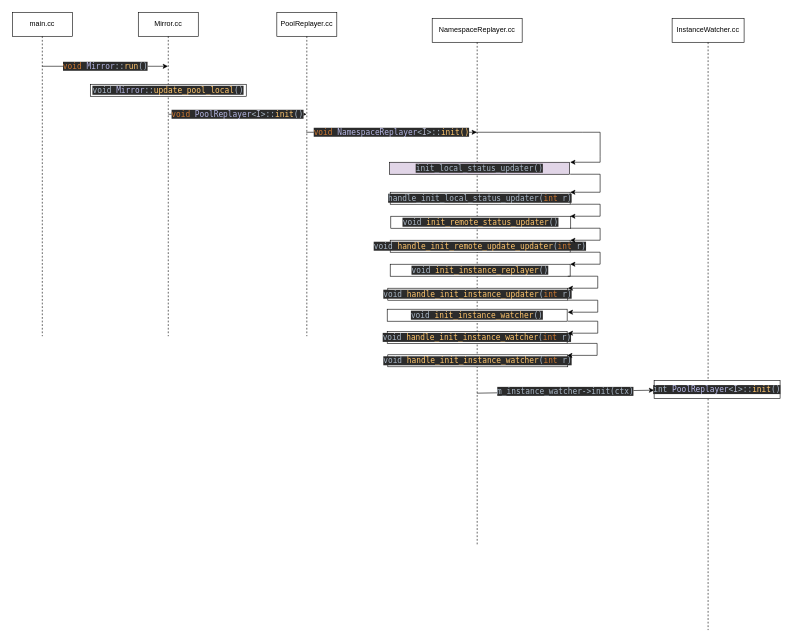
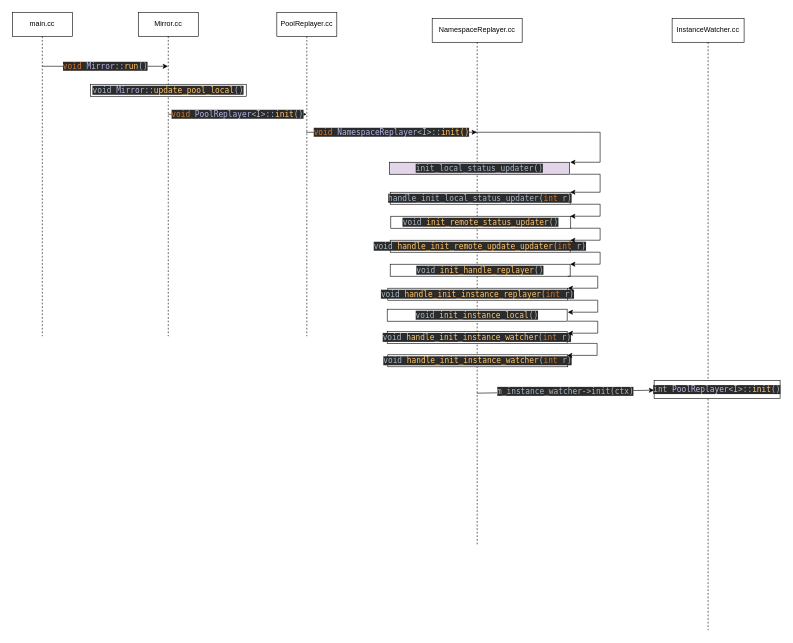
node "void init_instance_replayer()": label "void init_instance_replayer()" -> "void init_handle_replayer()"
node "void handle_init_instance_updater(int r)": label "void handle_init_instance_updater(int r)" -> "void handle_init_instance_replayer(int r)"
node "void init_instance_watcher()": label "void init_instance_watcher()" -> "void init_instance_local()"
